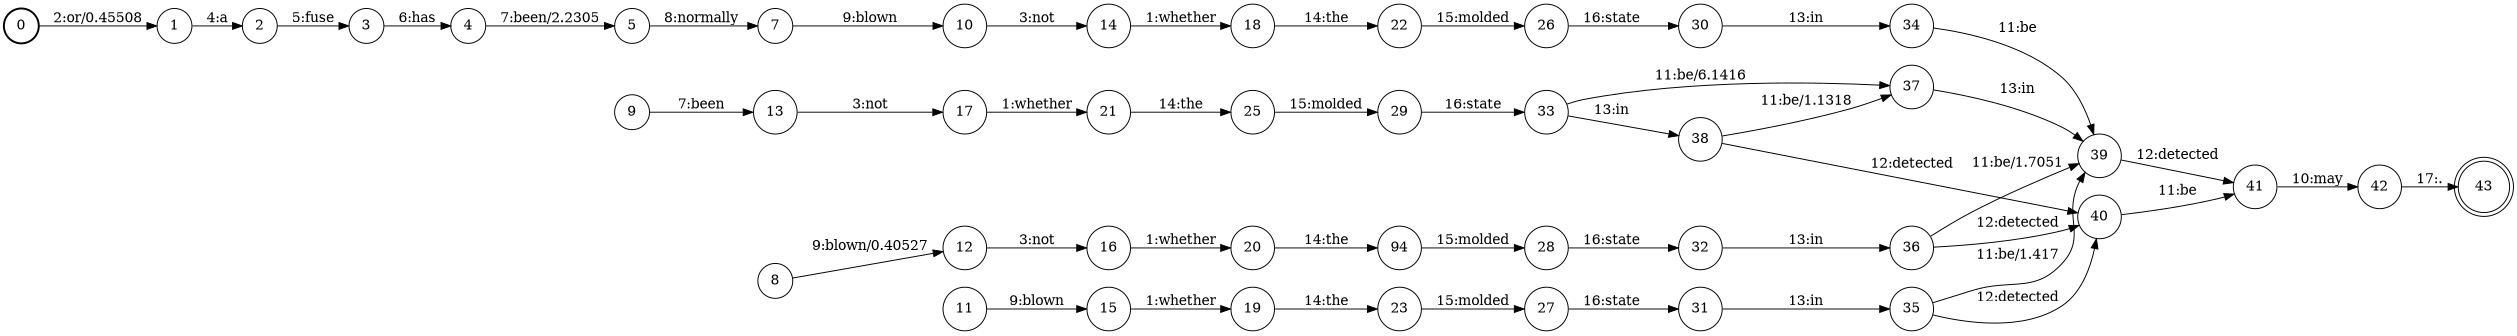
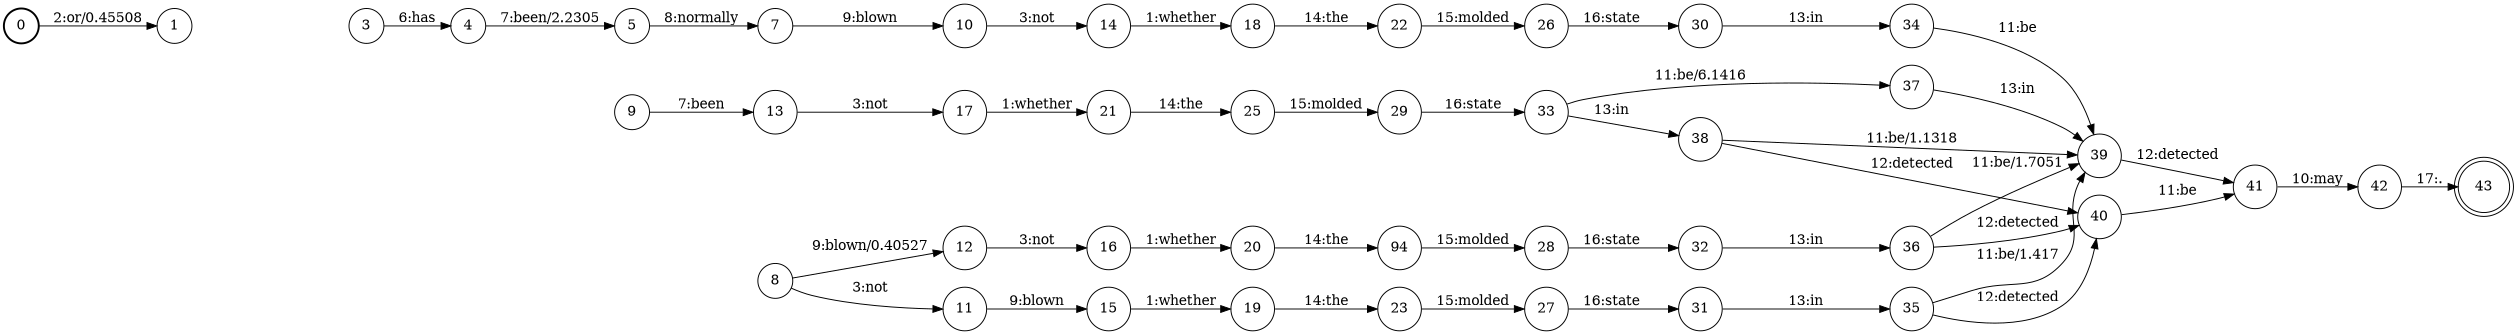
node "2": removed
edge "38" -> "37": now "38" -> "39"
edge "8" -> "11": added, label "3:not"
